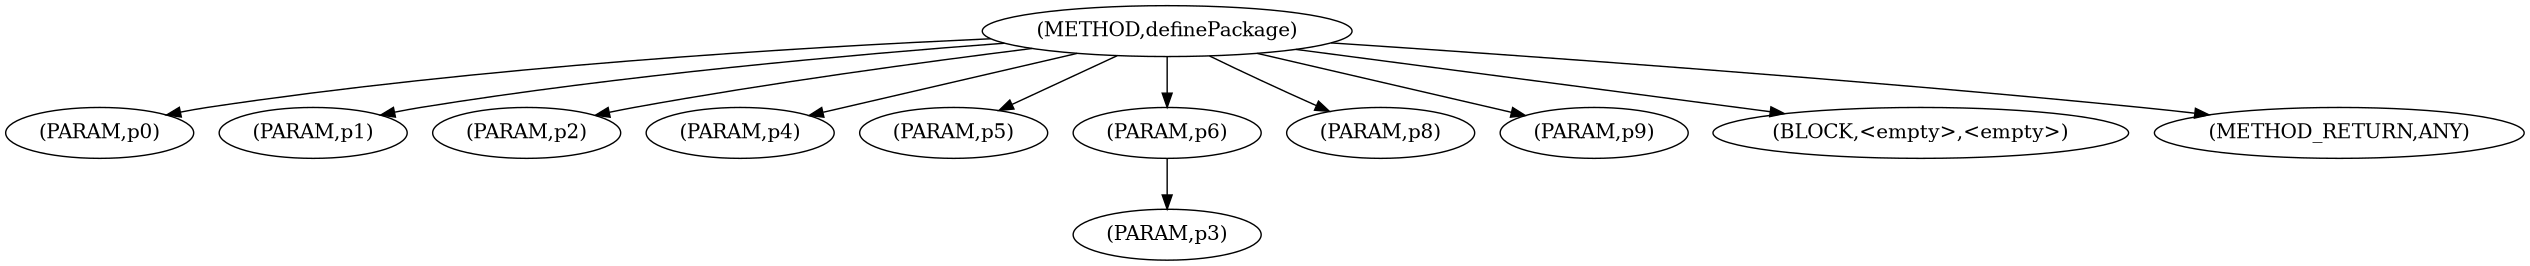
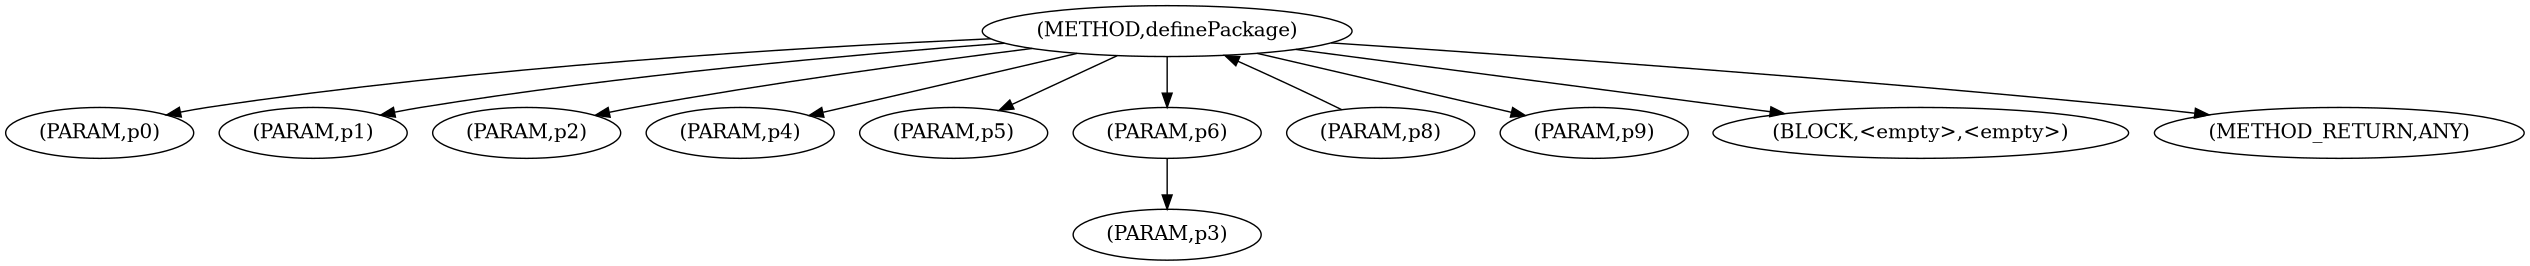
edge "(METHOD,definePackage)" -> "(PARAM,p8)": reversed
